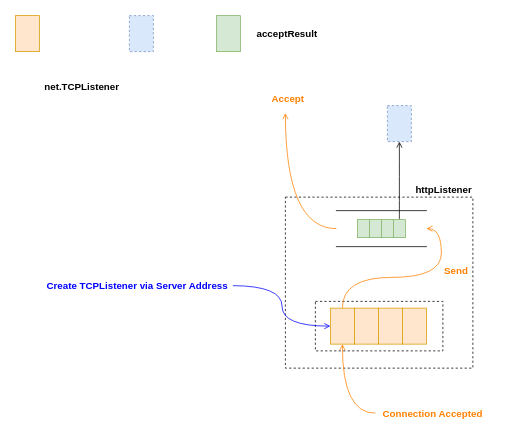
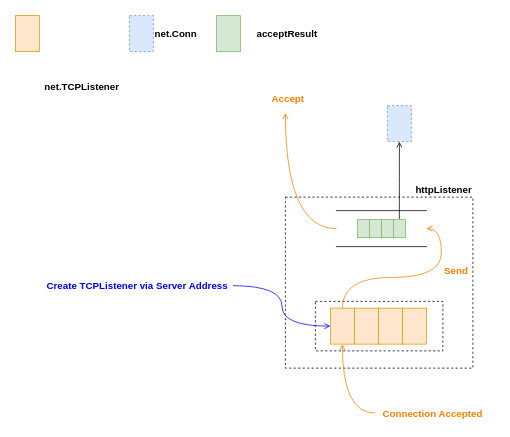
node "net.Conn": added
